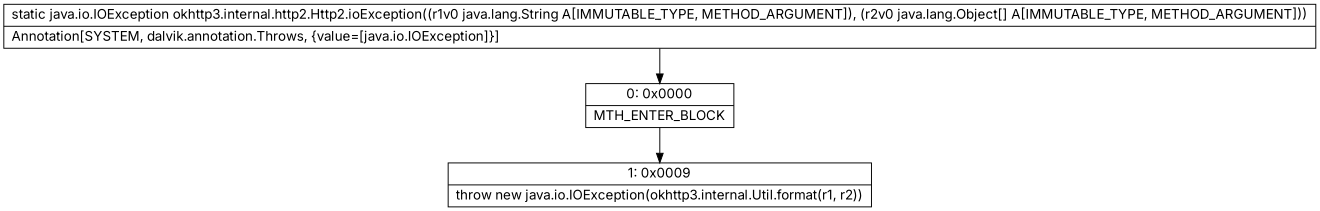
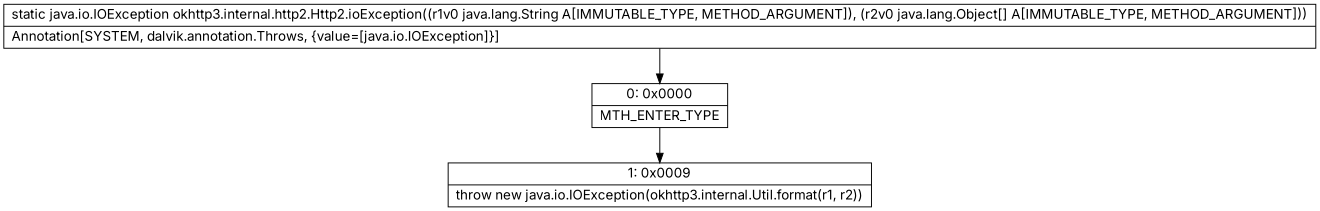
node "0: 0x0000": text "MTH_ENTER_BLOCK" -> "MTH_ENTER_TYPE"
